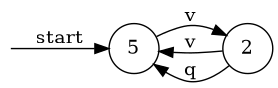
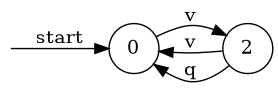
node "5": label "5" -> "0"
